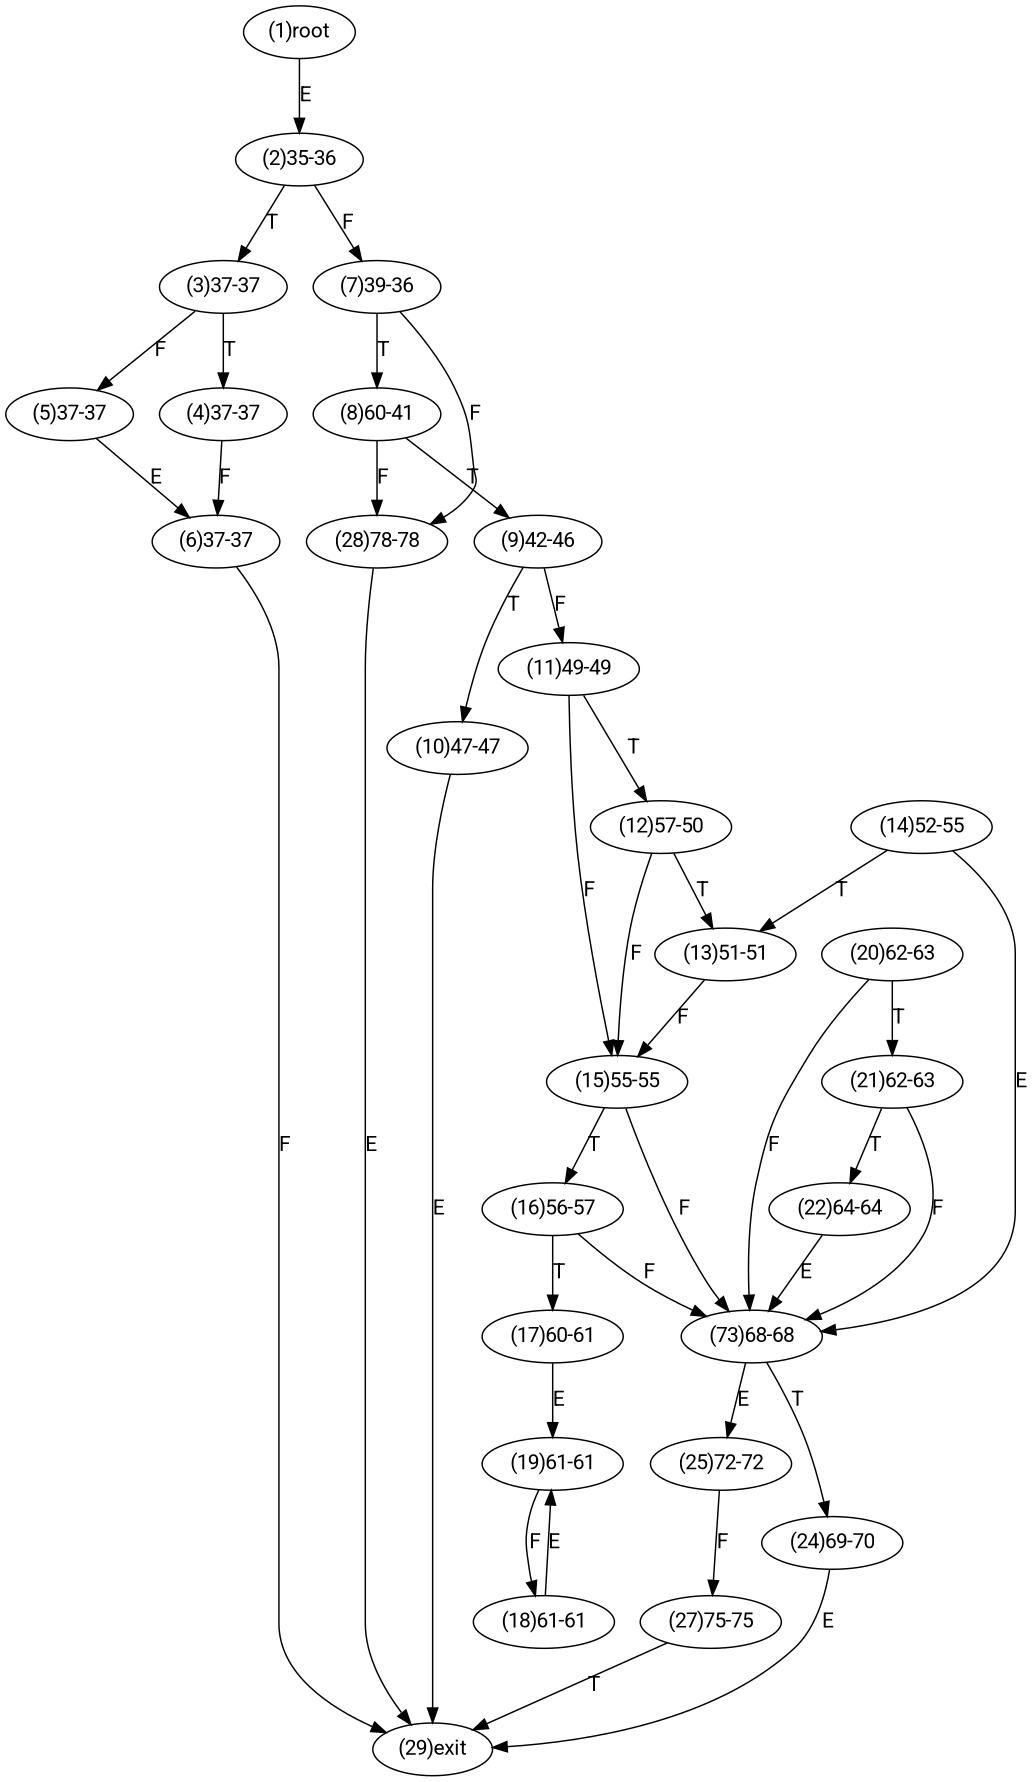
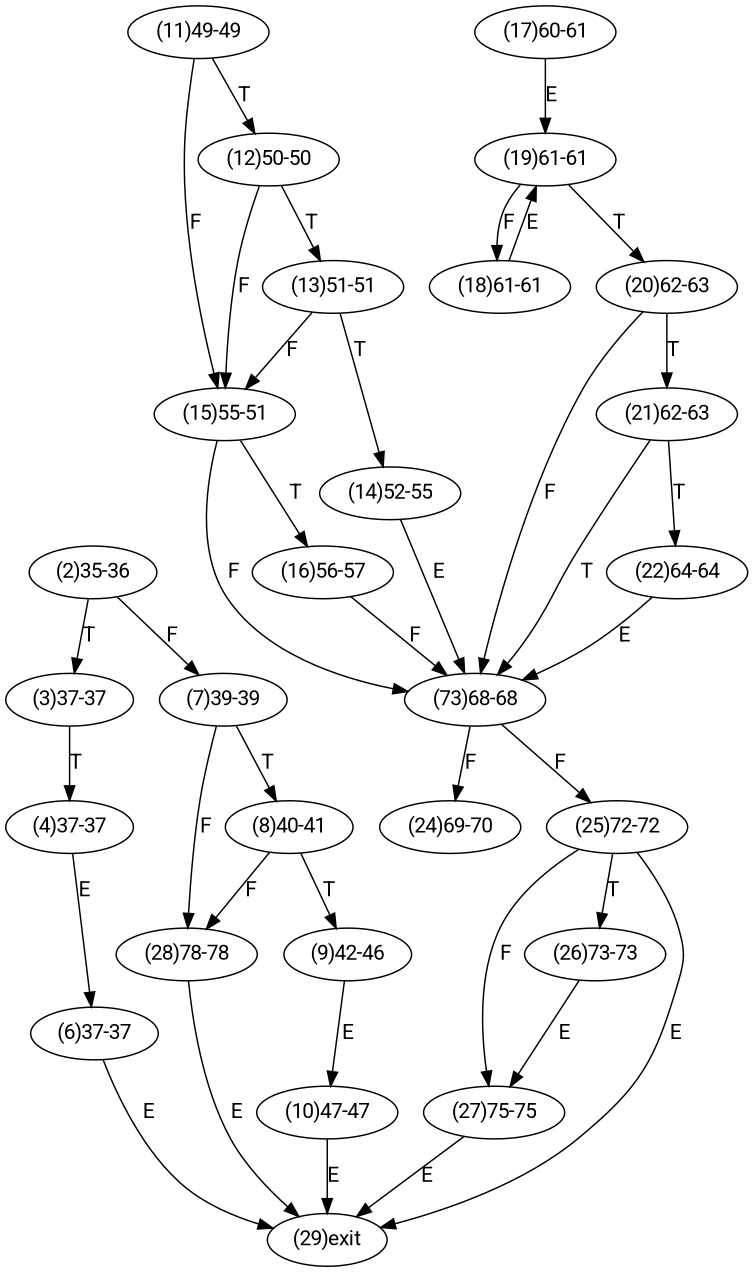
node "(1)root": removed
edge "(19)61-61" -> "(20)62-63": added, label "T"
node "(7)39-36": label "(7)39-36" -> "(7)39-39"
node "(5)37-37": removed
node "(8)60-41": label "(8)60-41" -> "(8)40-41"
edge "(4)37-37" -> "(6)37-37": label "F" -> "E"
edge "(9)42-46" -> "(11)49-49": removed, label "F"
edge "(9)42-46" -> "(10)47-47": label "T" -> "E"
node "(12)57-50": label "(12)57-50" -> "(12)50-50"
edge "(14)52-55" -> "(13)51-51": reversed
node "(26)73-73": added
node "(15)55-55": label "(15)55-55" -> "(15)55-51"
edge "(6)37-37" -> "(29)exit": label "F" -> "E"
edge "(21)62-63" -> "(73)68-68": label "F" -> "T"
edge "(16)56-57" -> "(17)60-61": removed, label "T"
edge "(73)68-68" -> "(25)72-72": label "E" -> "F"
edge "(73)68-68" -> "(24)69-70": label "T" -> "F"
edge "(27)75-75" -> "(29)exit": label "T" -> "E"
edge "(24)69-70" -> "(29)exit": now "(25)72-72" -> "(29)exit"
